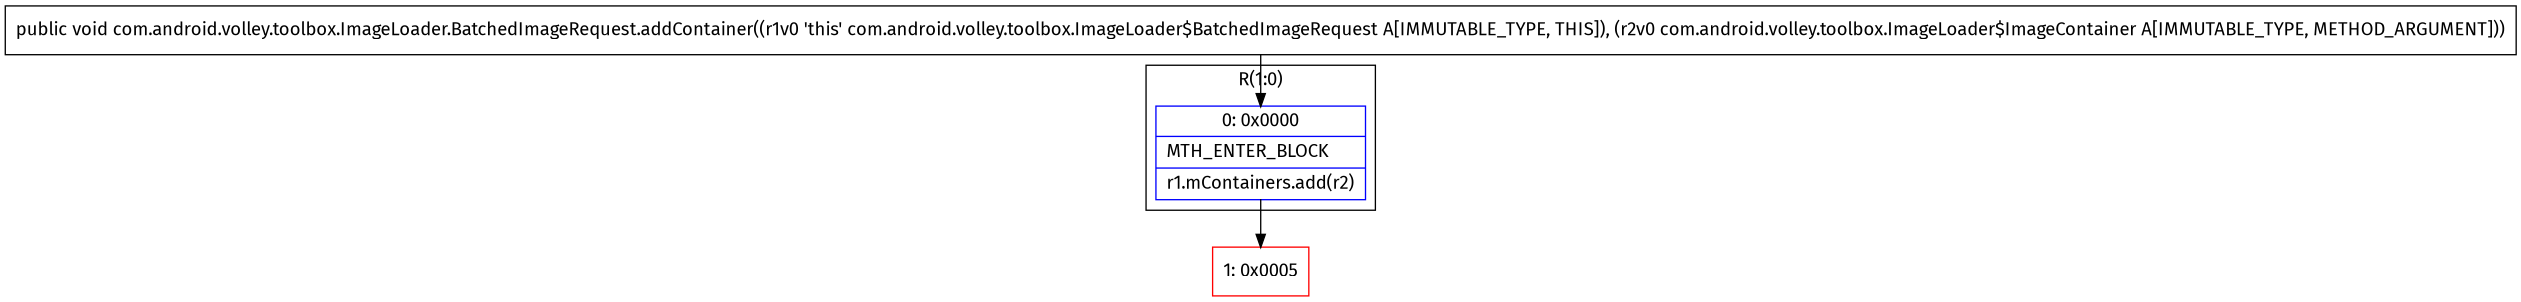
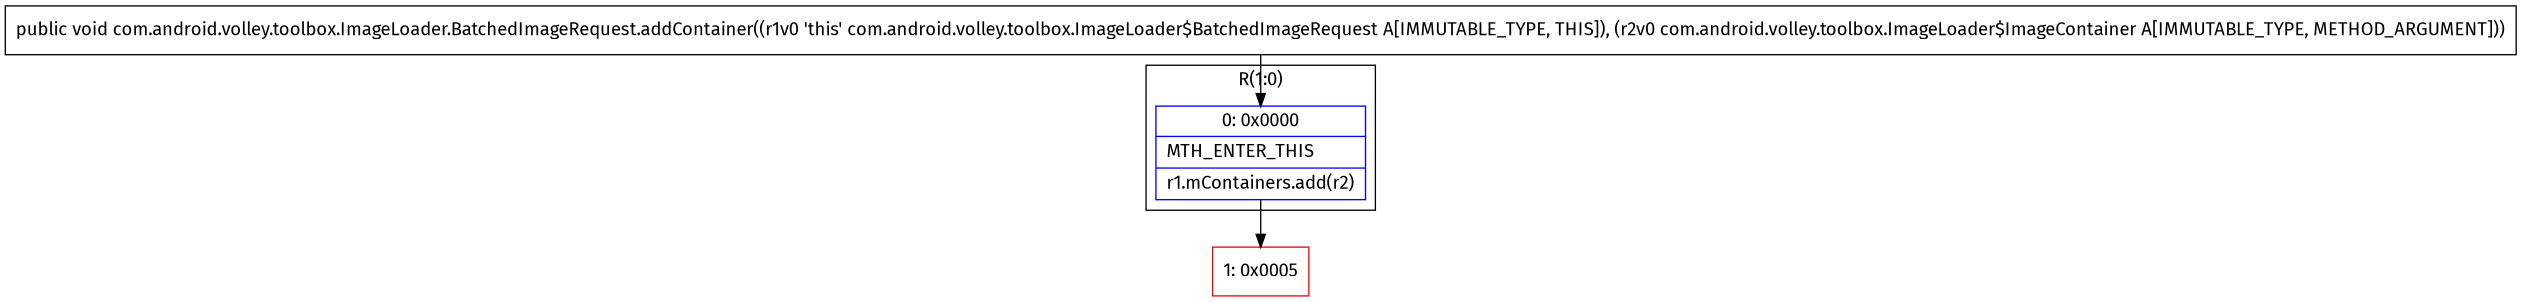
node "0: 0x0000": text "MTH_ENTER_BLOCK" -> "MTH_ENTER_THIS"
